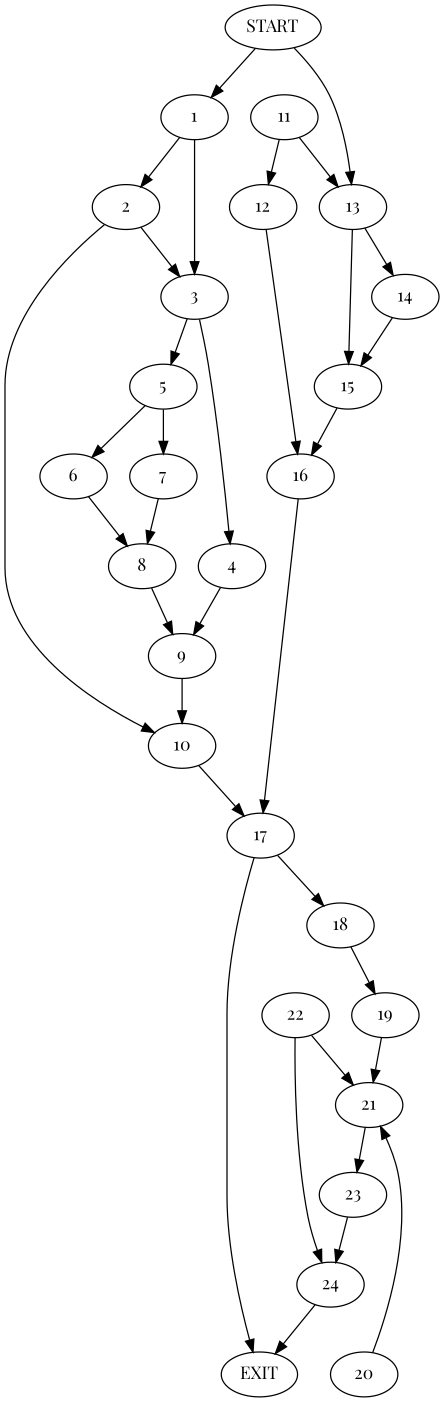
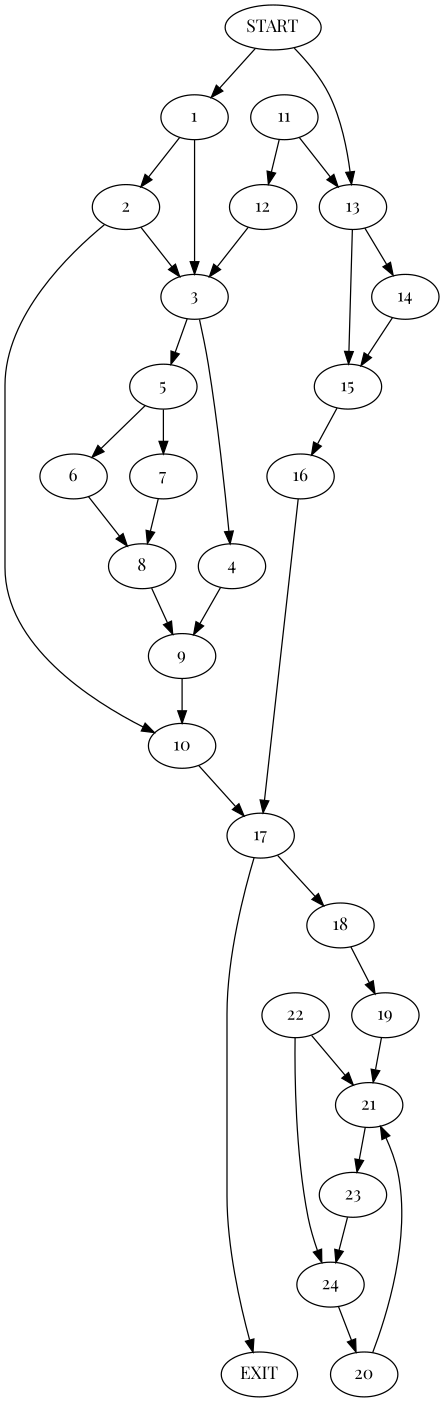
edge "12" -> "16": now "12" -> "3"
edge "24" -> "EXIT": now "24" -> "20"
